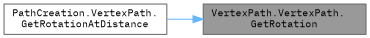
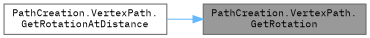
node "VertexPath.VertexPath. GetRotation": label "VertexPath.VertexPath. GetRotation" -> "PathCreation.VertexPath. GetRotation"
